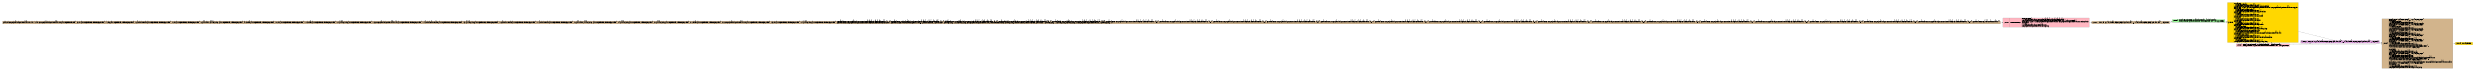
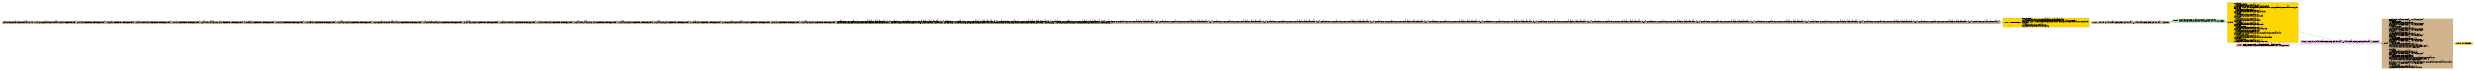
node "0: 0x0000": fillcolor lightpink -> gold
